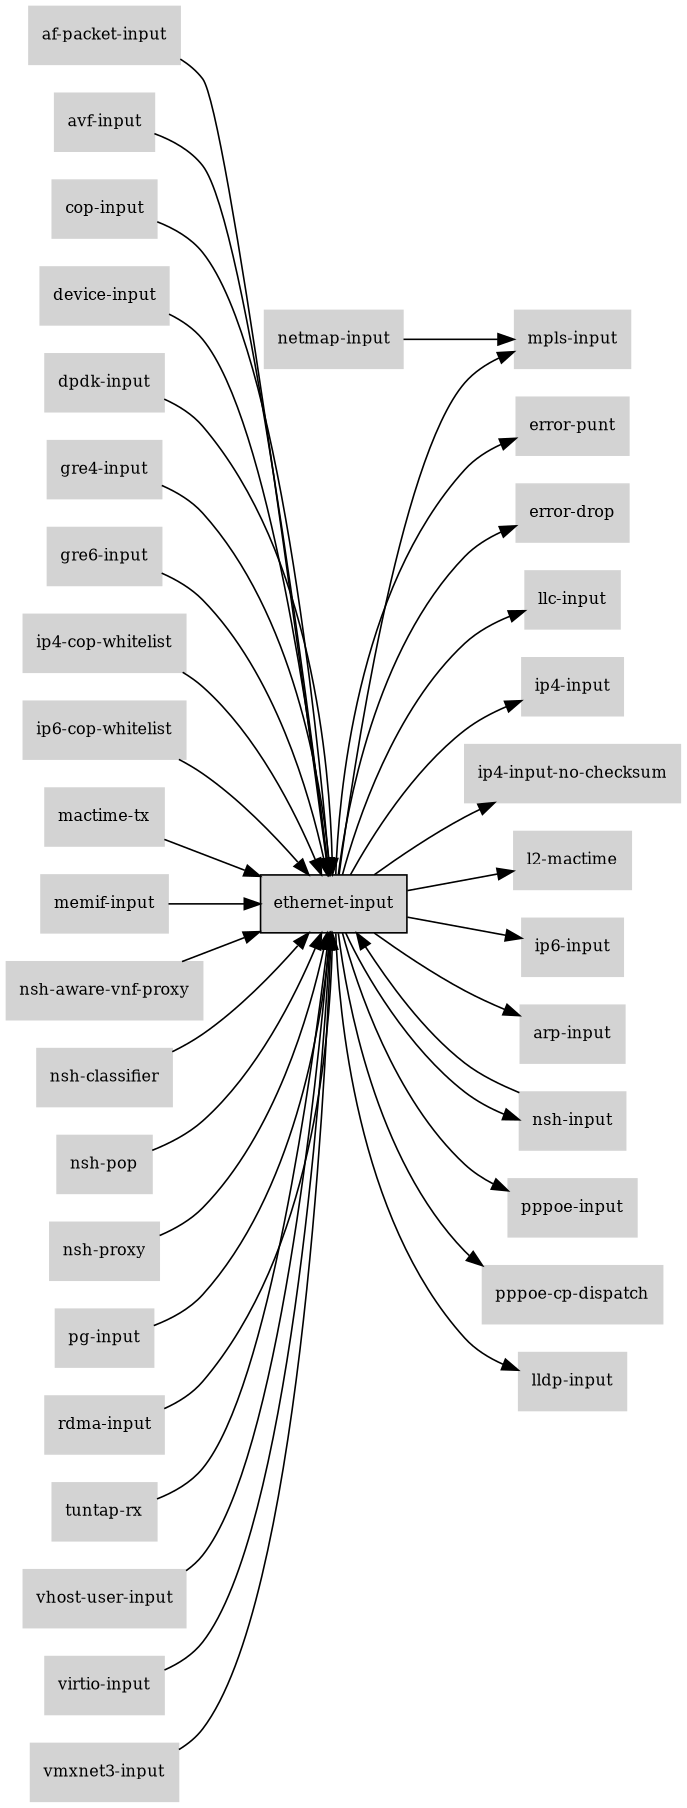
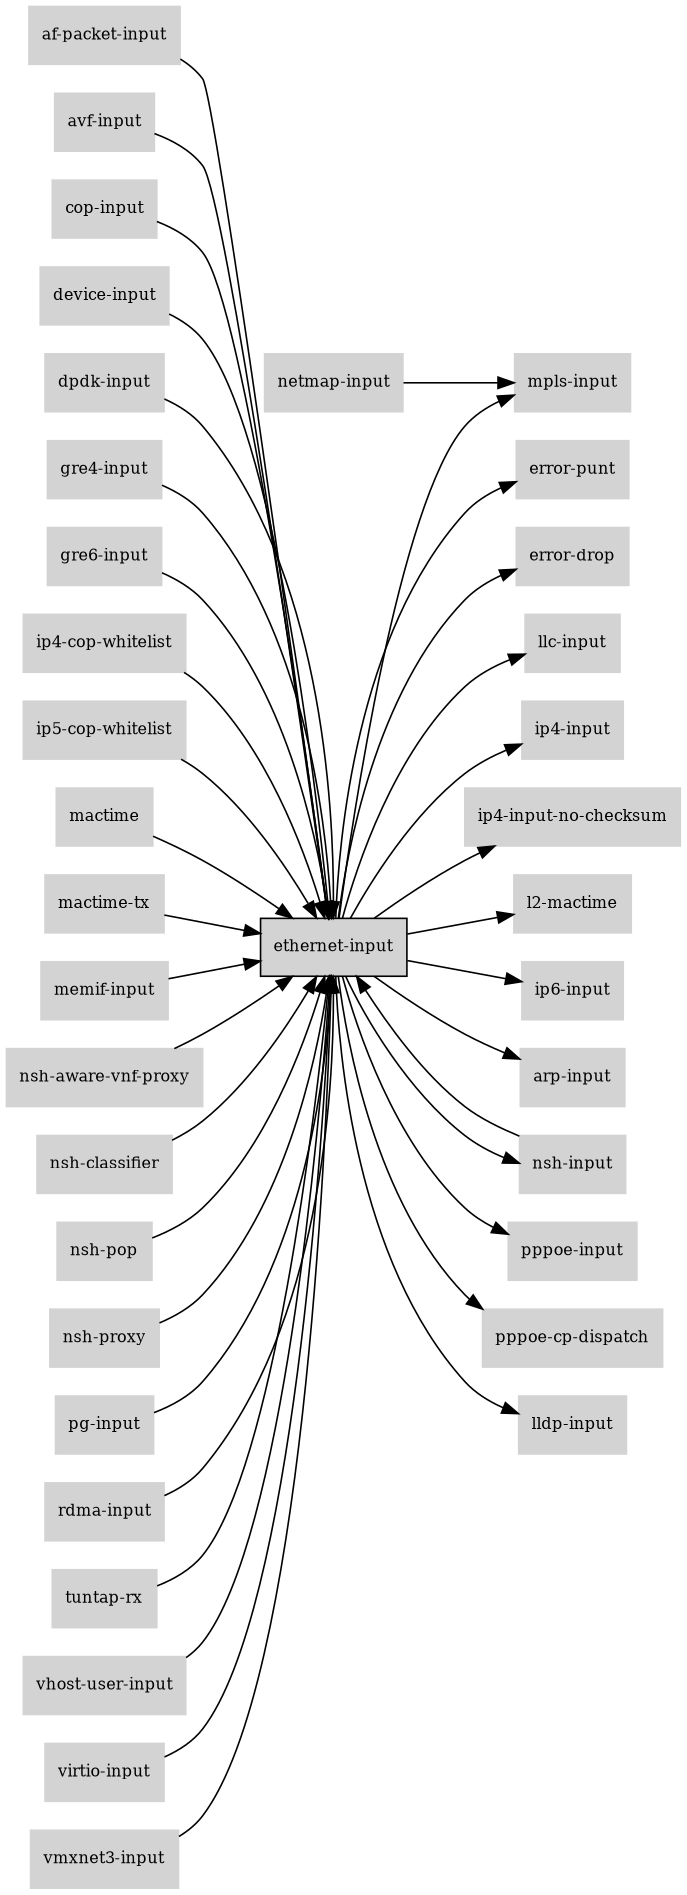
node "ip6-cop-whitelist": label "ip6-cop-whitelist" -> "ip5-cop-whitelist"
node "mactime": added
